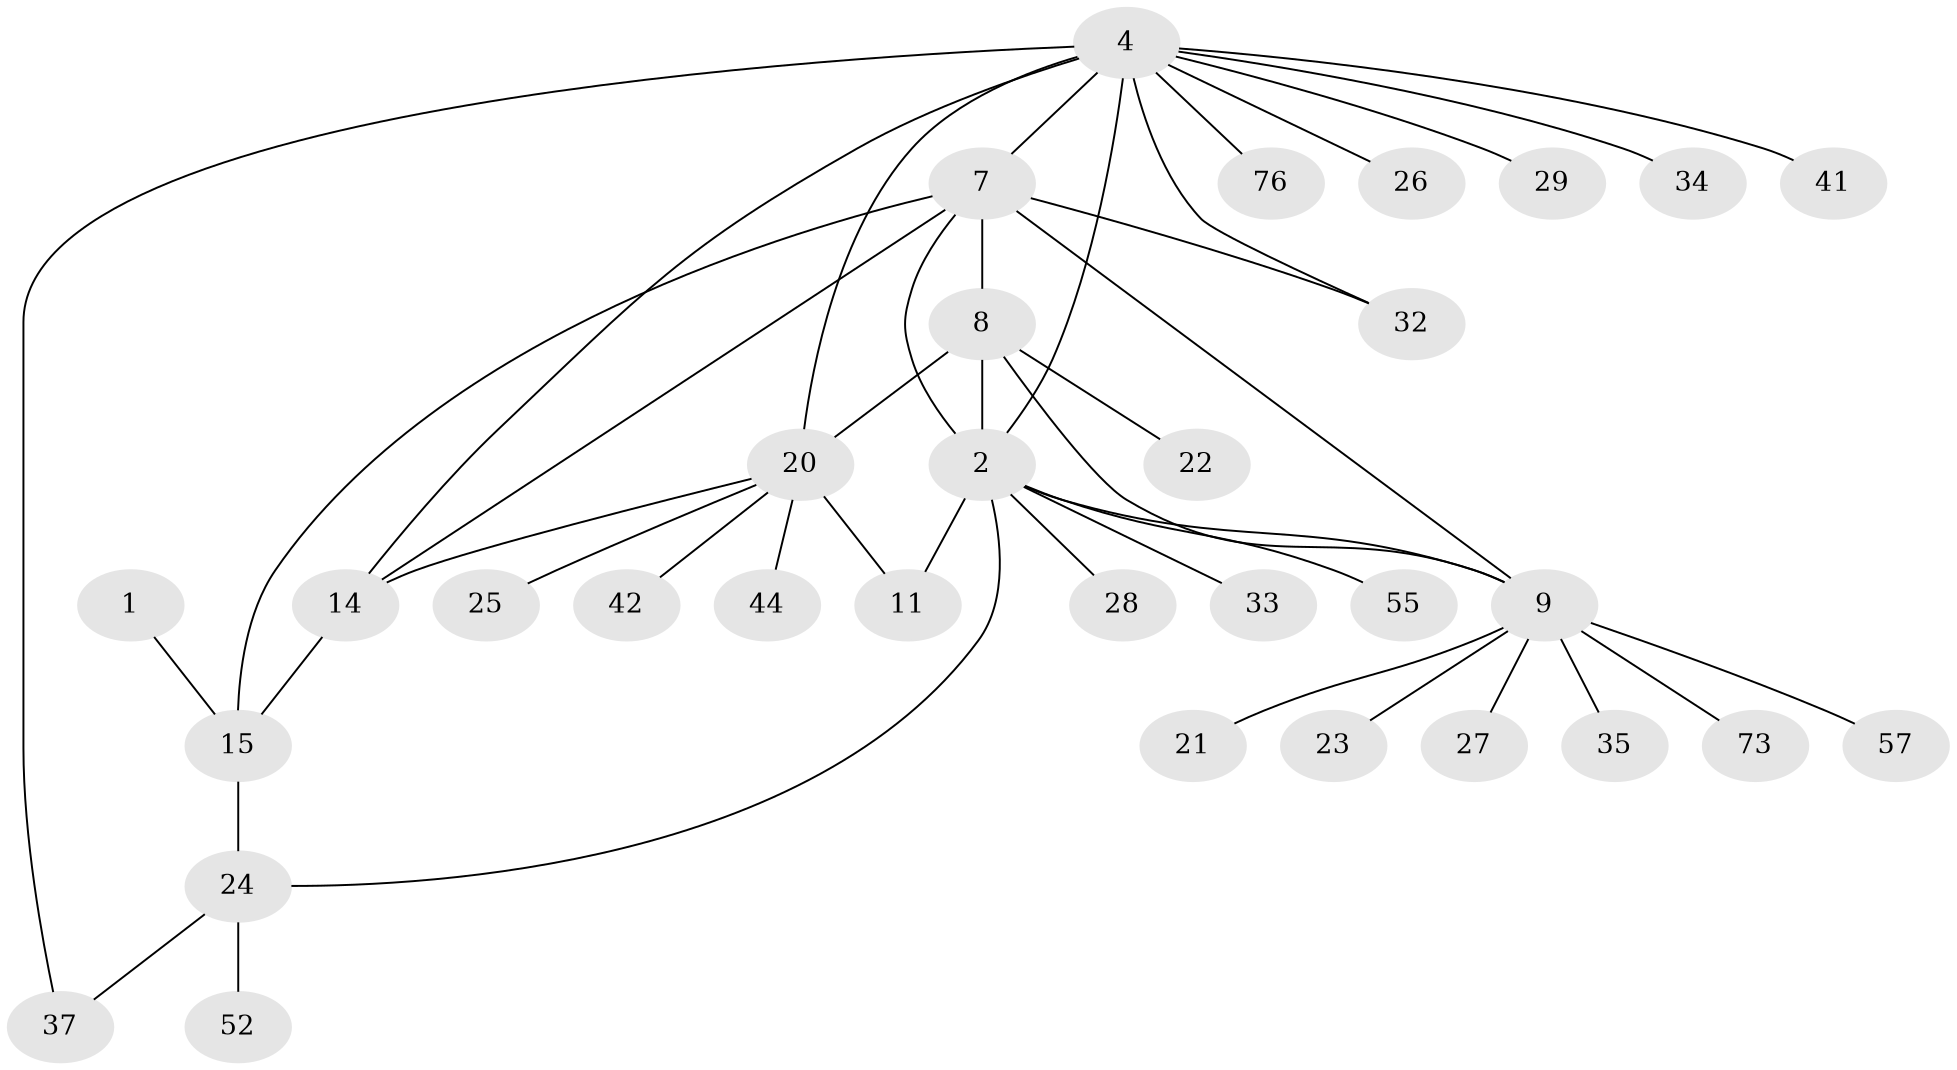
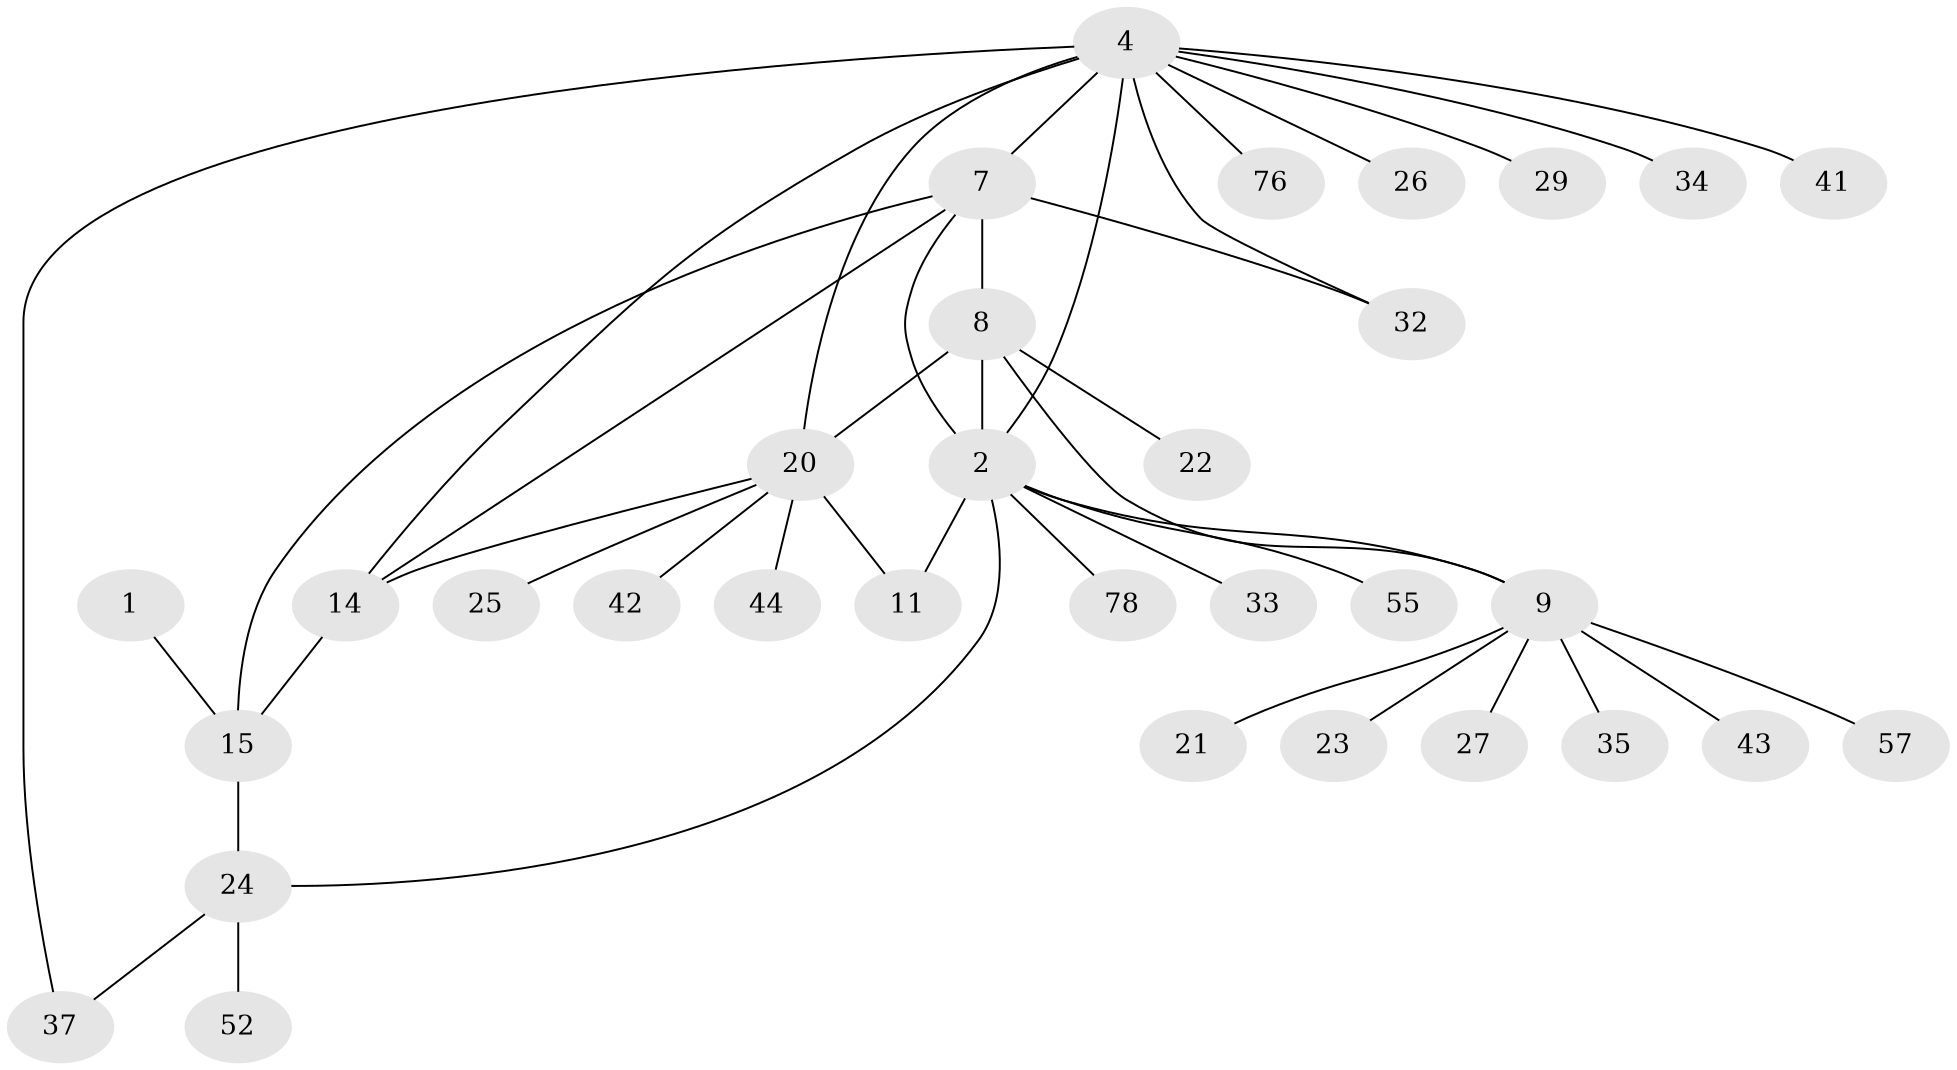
edge "7" -- "9": removed
node "28": label "28" -> "78"
node "73": label "73" -> "43"
